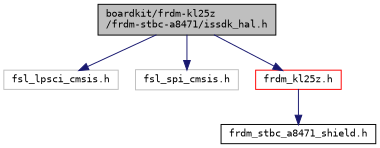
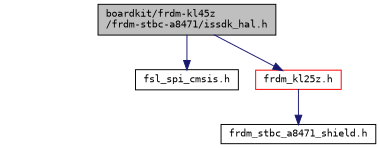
node "boardkit/frdm-kl25z /frdm-stbc-a8471/issdk_hal.h": label "boardkit/frdm-kl25z /frdm-stbc-a8471/issdk_hal.h" -> "boardkit/frdm-kl45z /frdm-stbc-a8471/issdk_hal.h"
node "fsl_lpsci_cmsis.h": removed
node "fsl_spi_cmsis.h": color grey75 -> black
